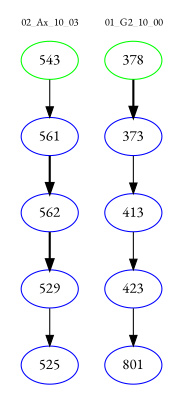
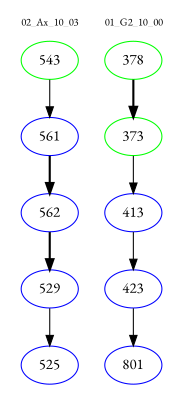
node "373": color blue -> green
